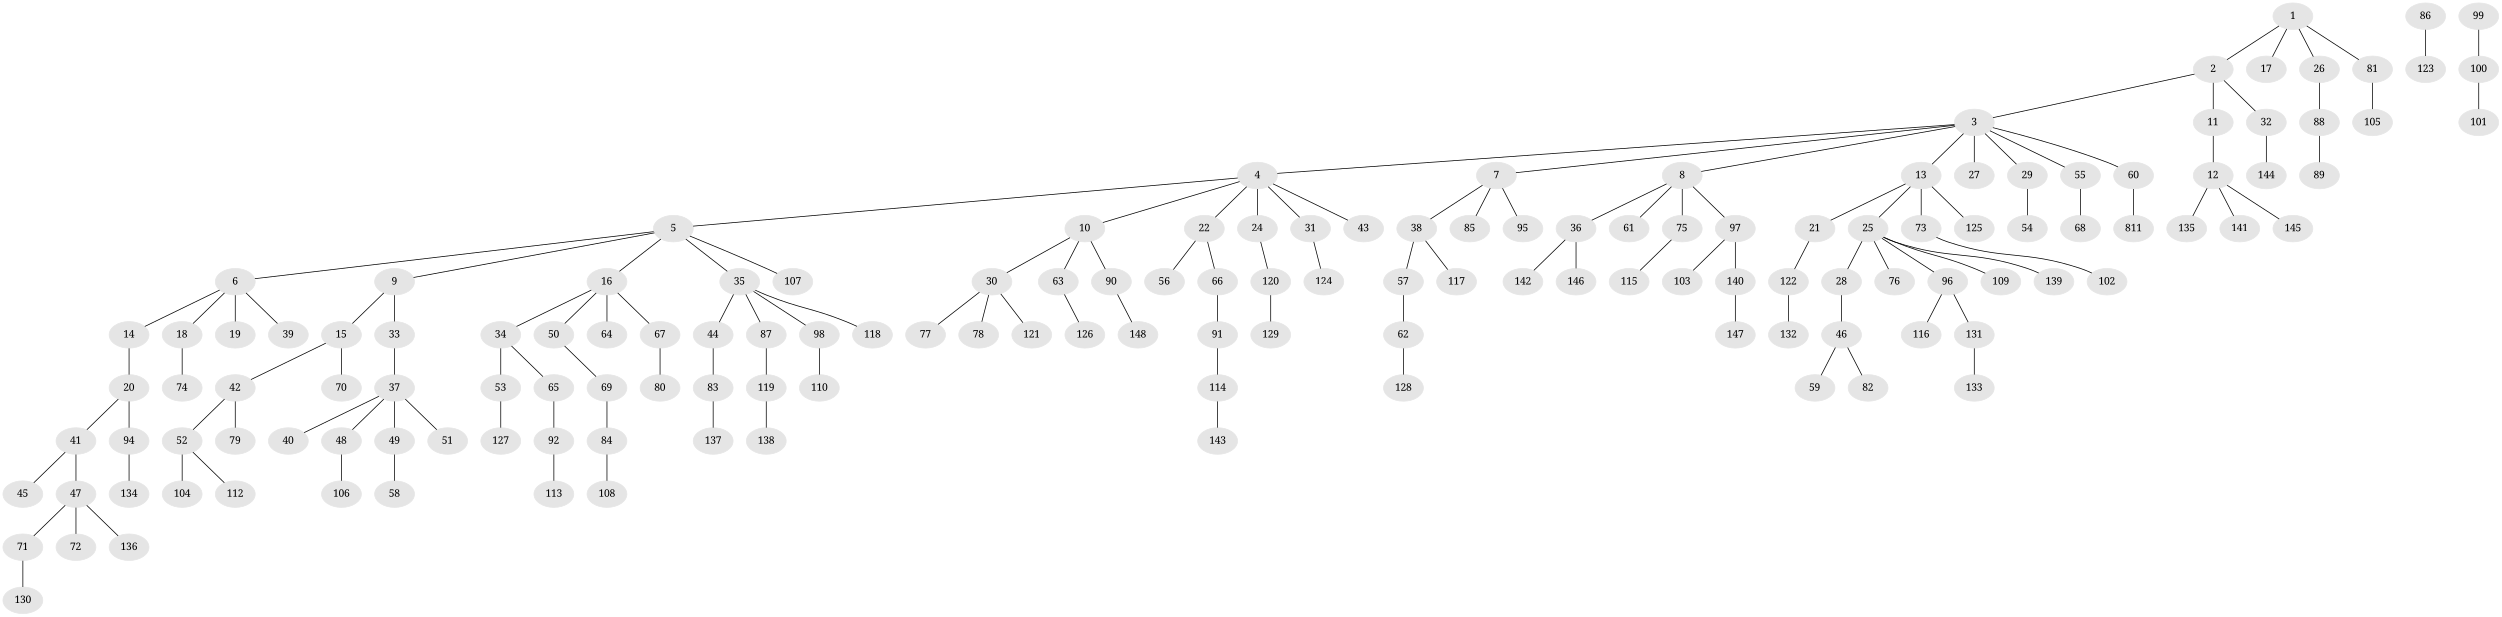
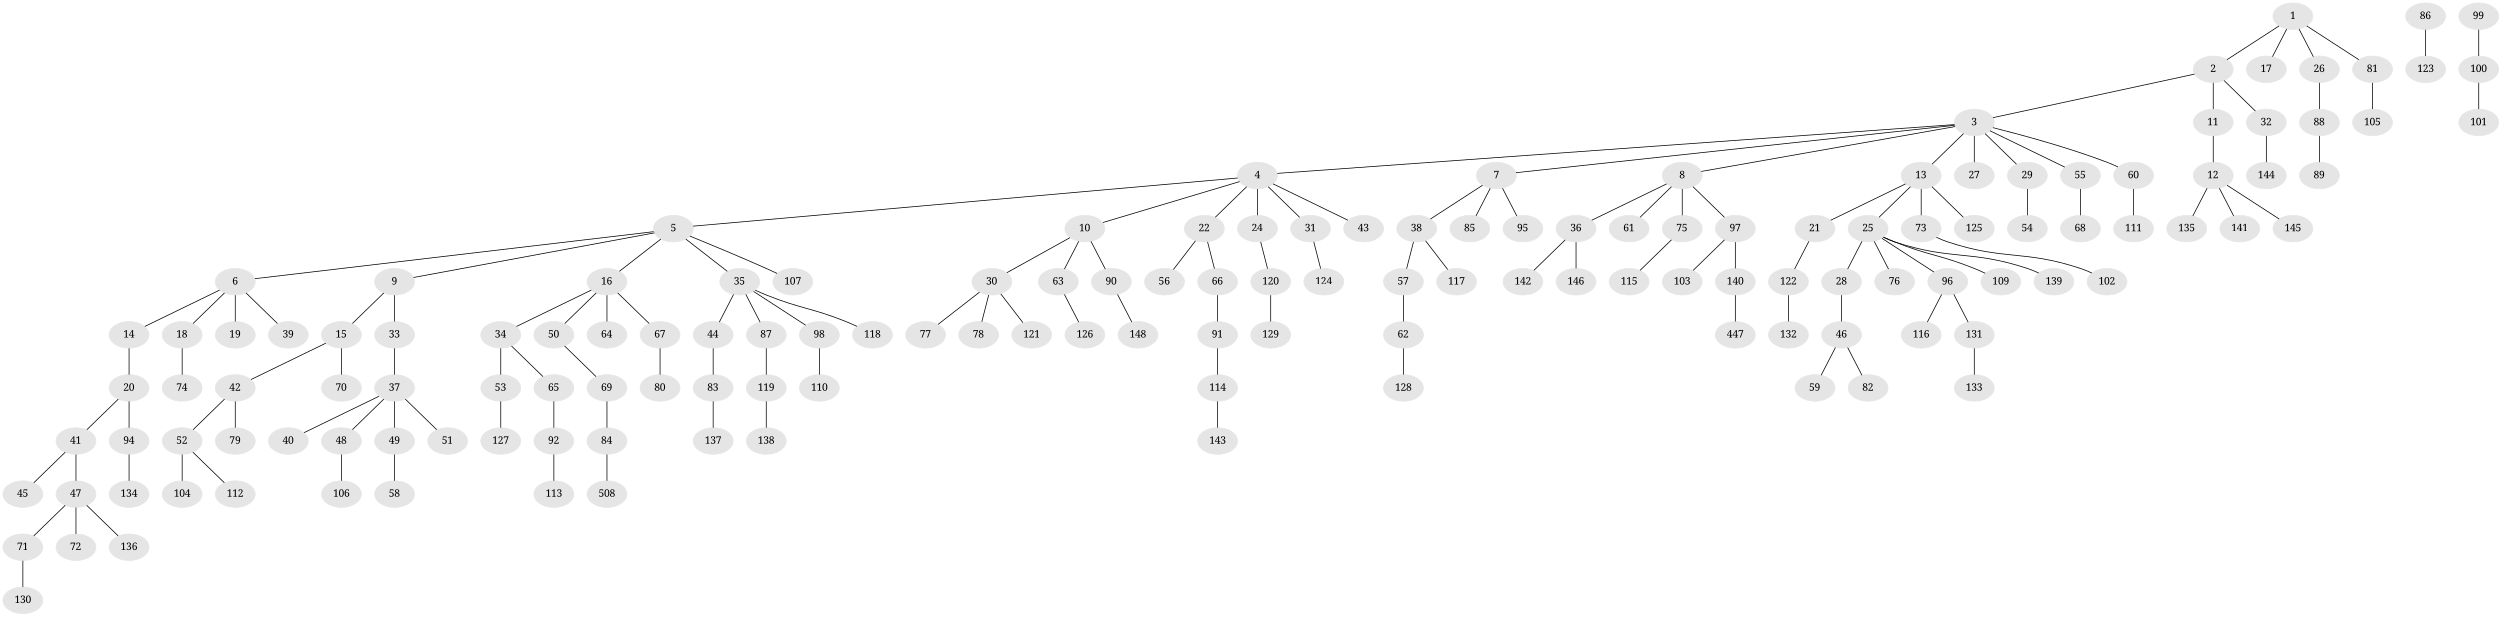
node "811": label "811" -> "111"
node "147": label "147" -> "447"
node "108": label "108" -> "508"
